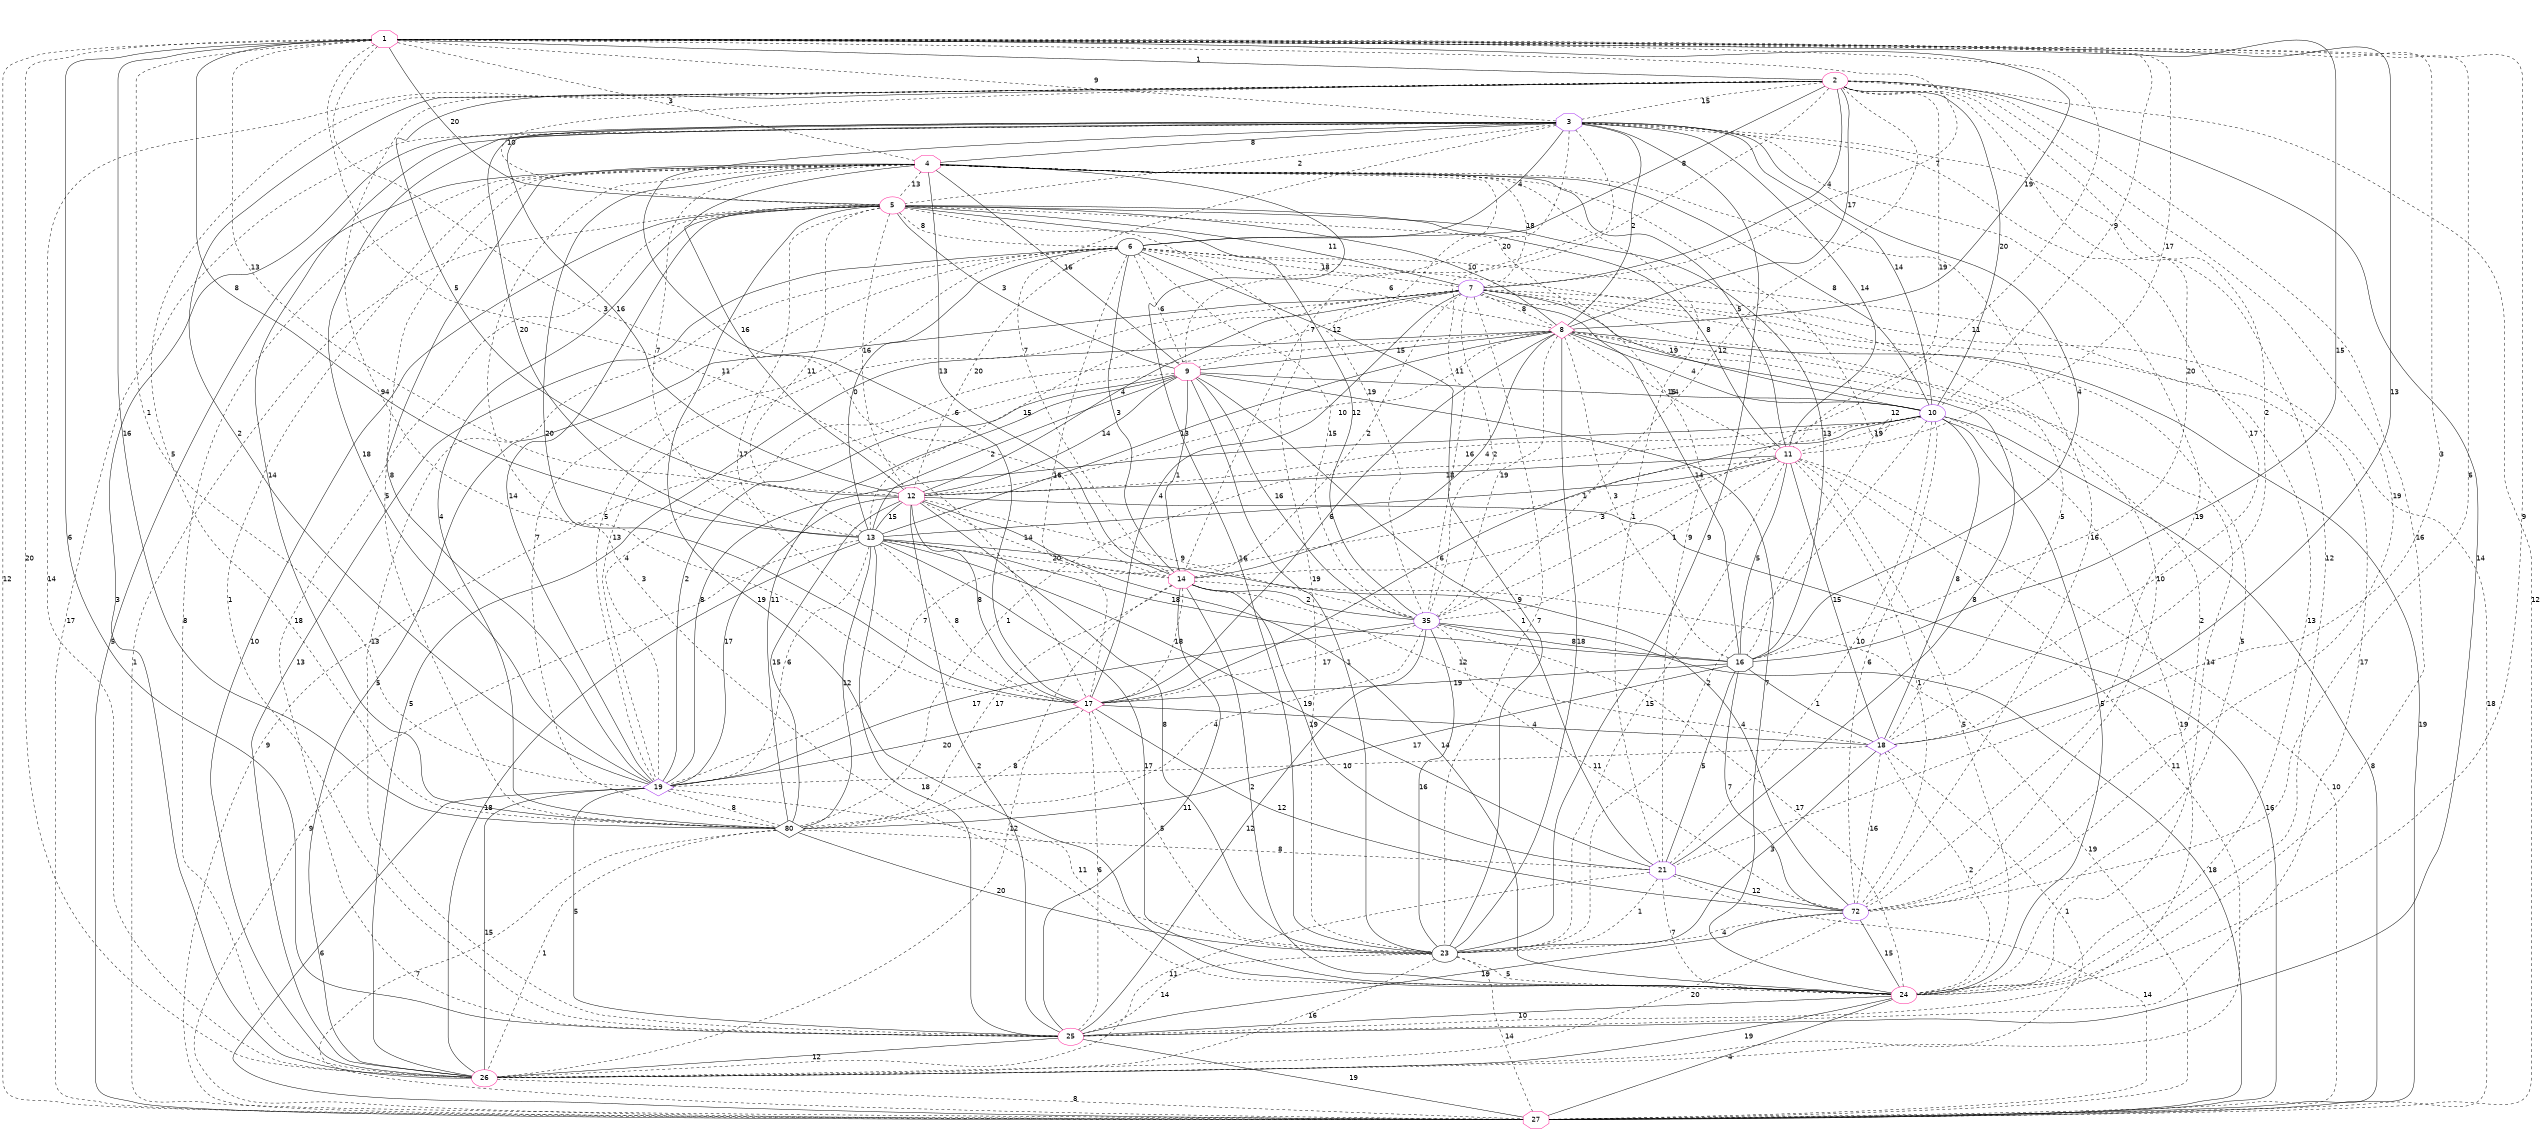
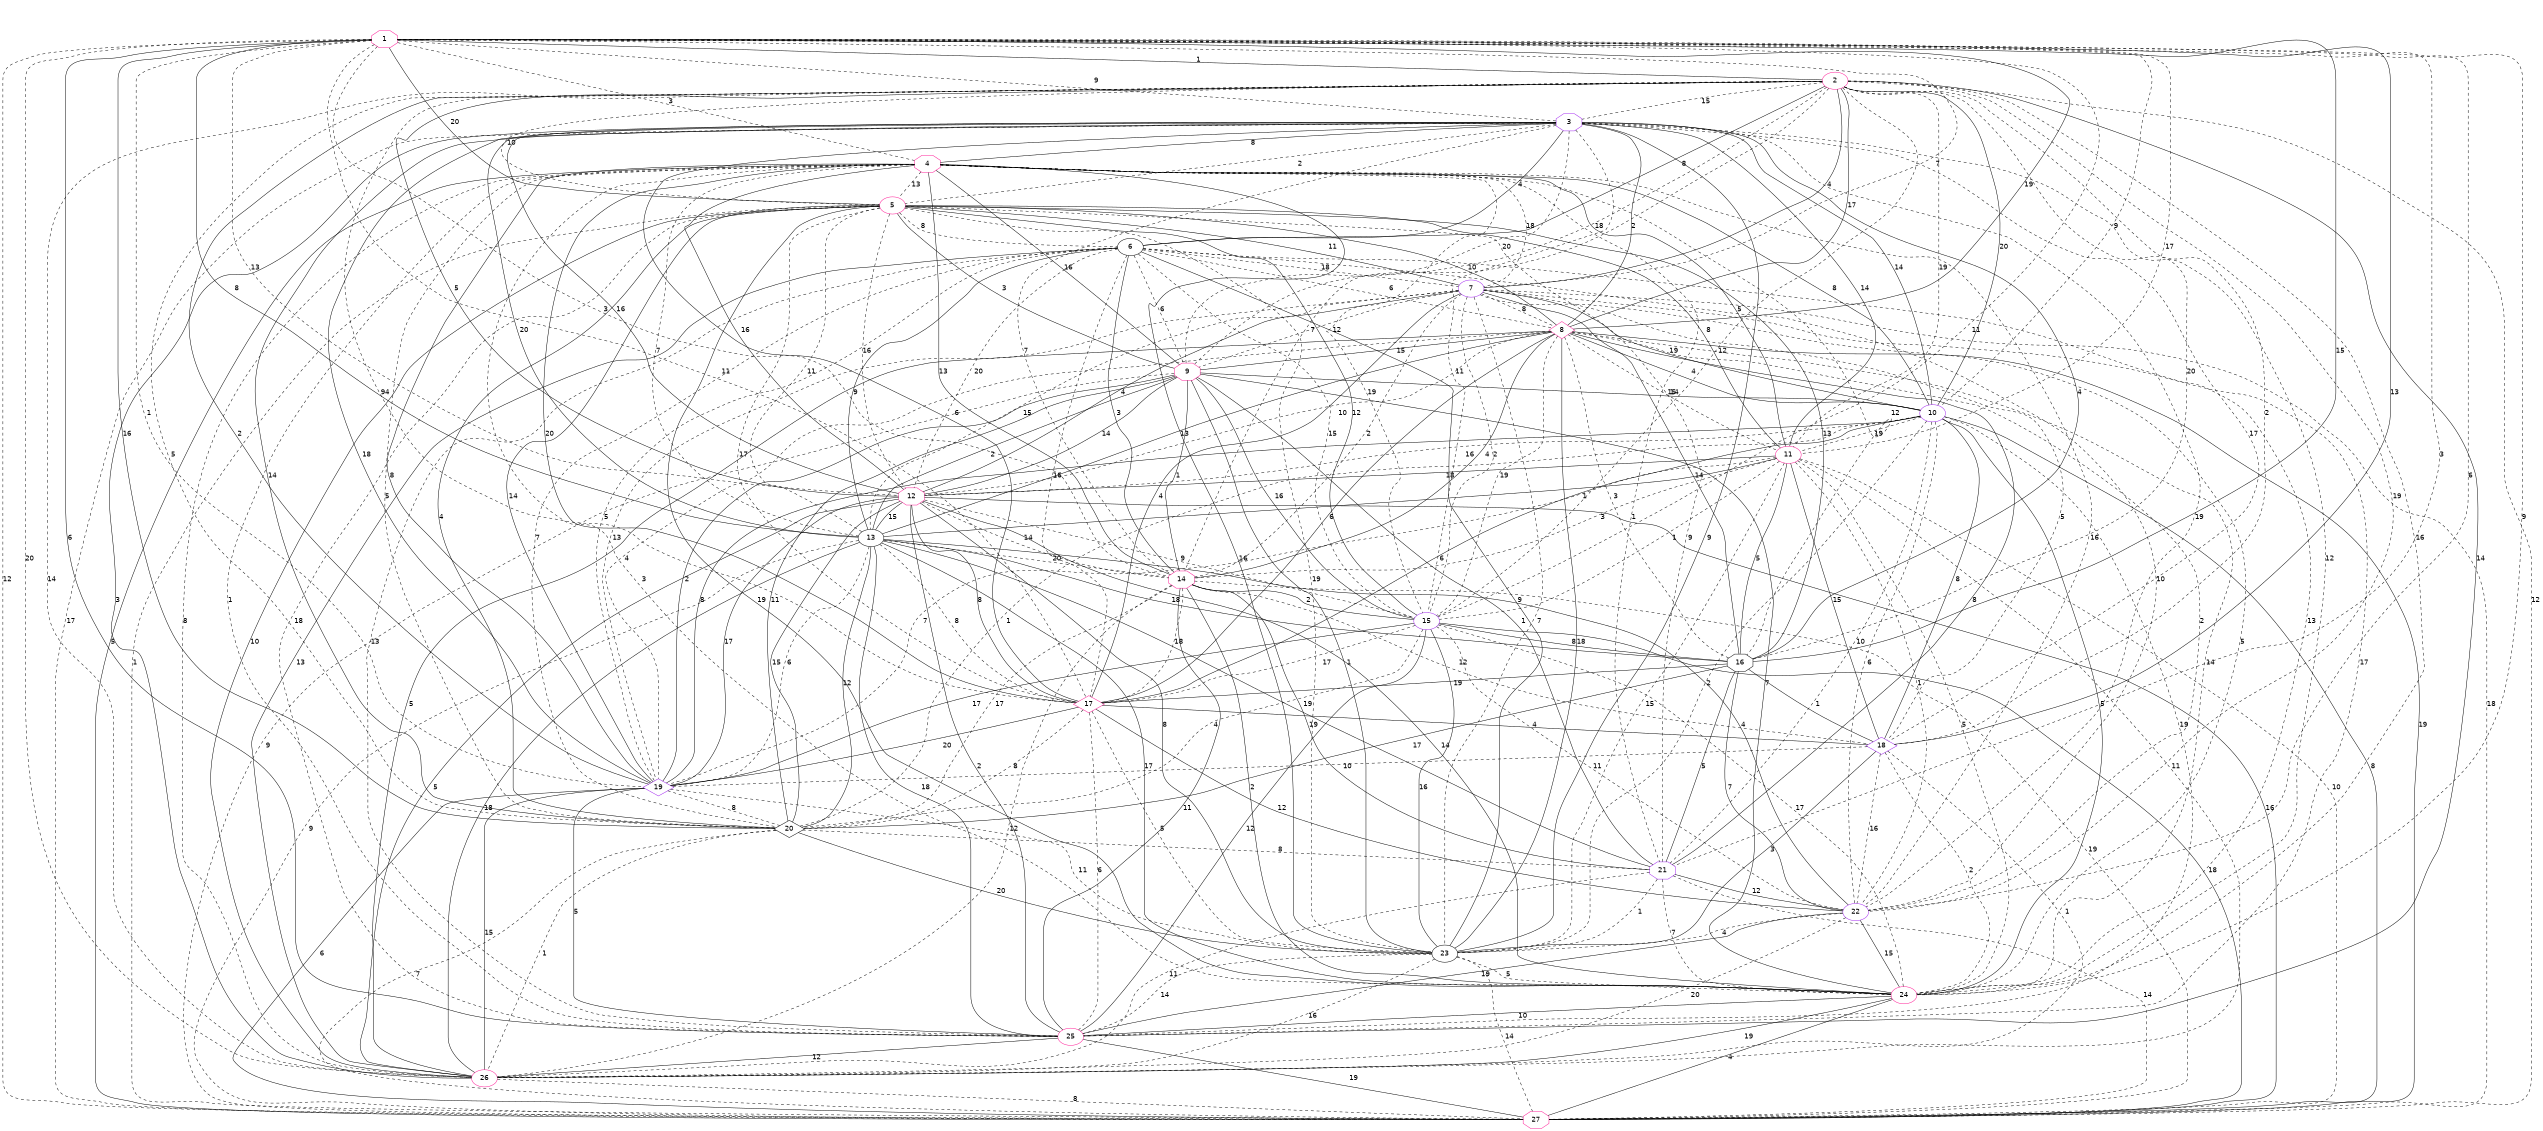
edge "2" -- "9": added, label "18"
edge "6" -- "13": label "0" -> "9"
edge "7" -- "26": now "12" -- "26"
node "35": label "35" -> "15"
node "80": label "80" -> "20"
node "72": label "72" -> "22"
